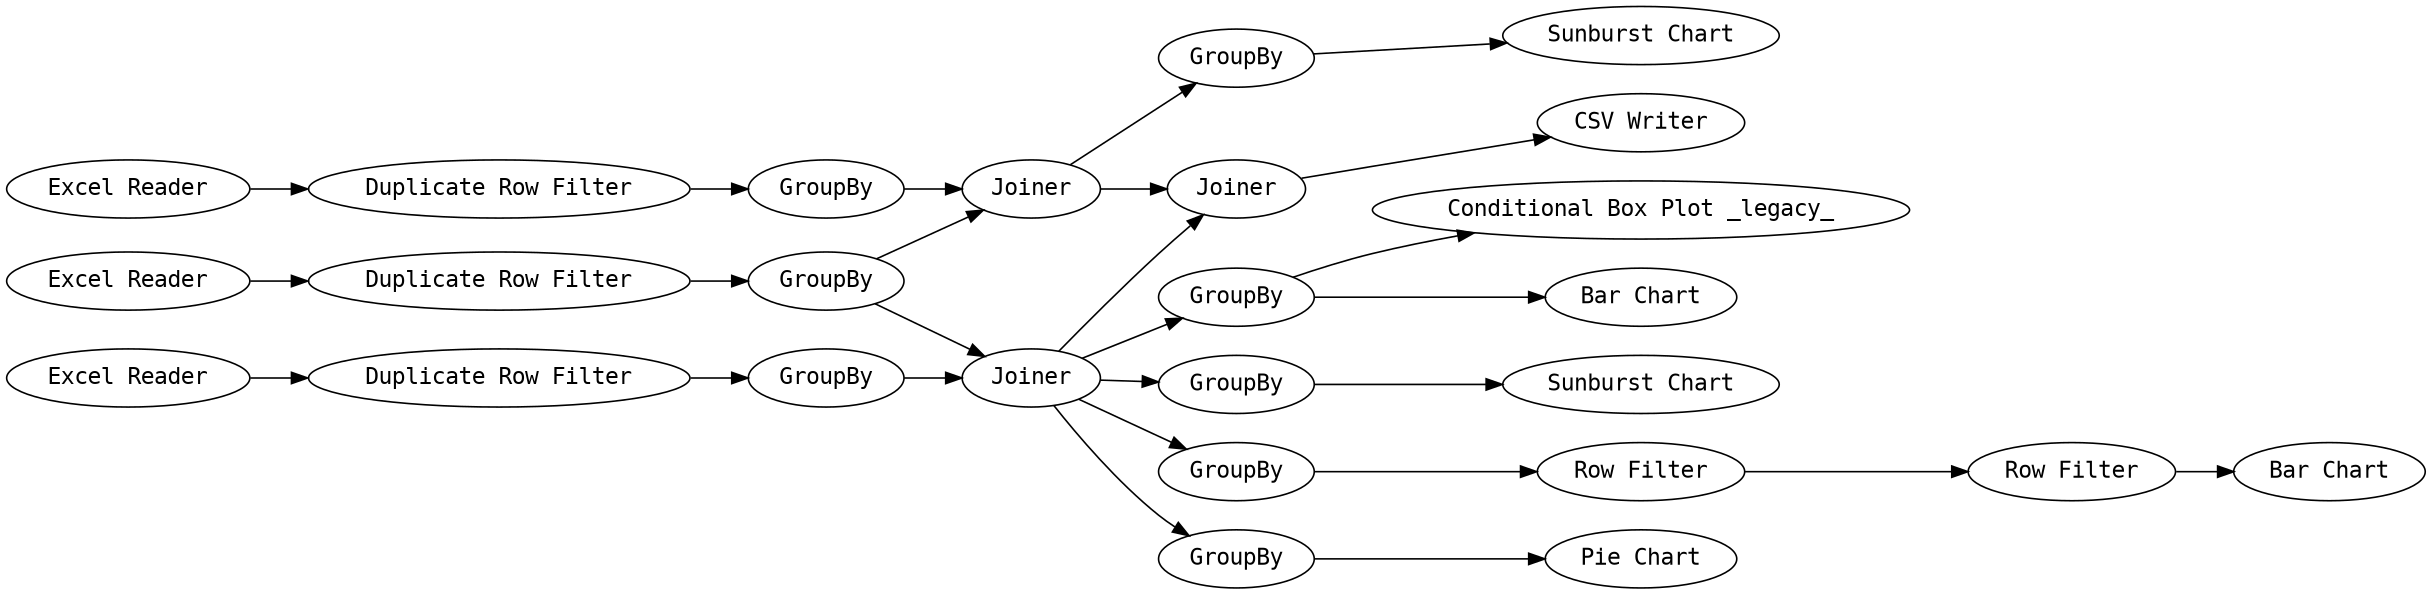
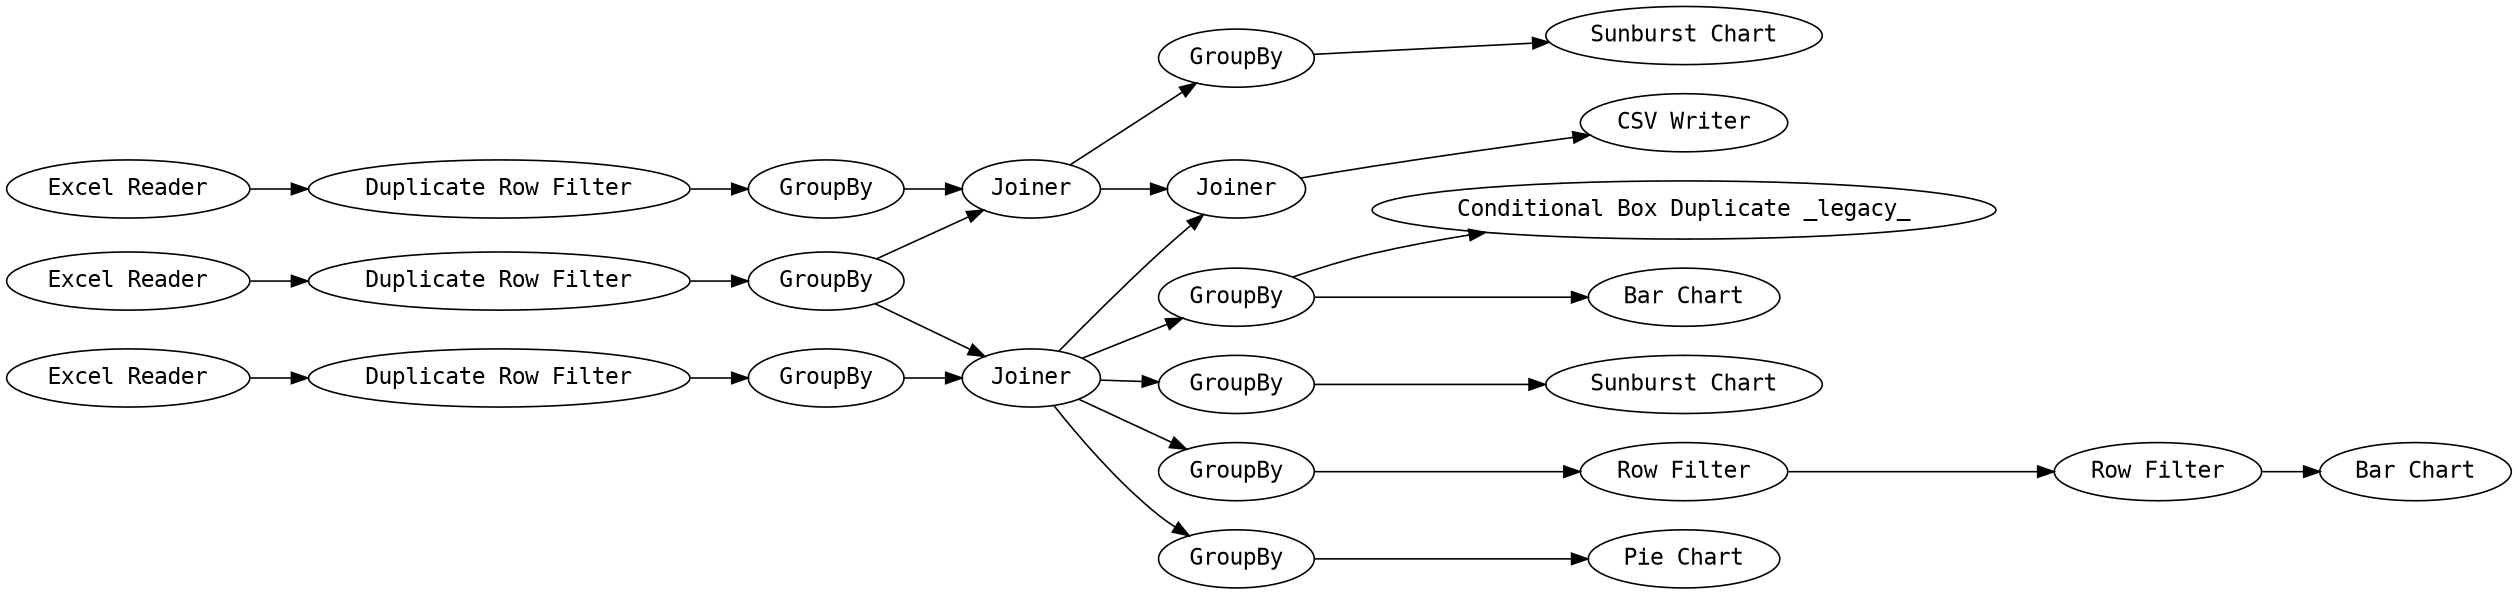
node "Conditional Box Plot _legacy_": label "Conditional Box Plot _legacy_" -> "Conditional Box Duplicate _legacy_"
